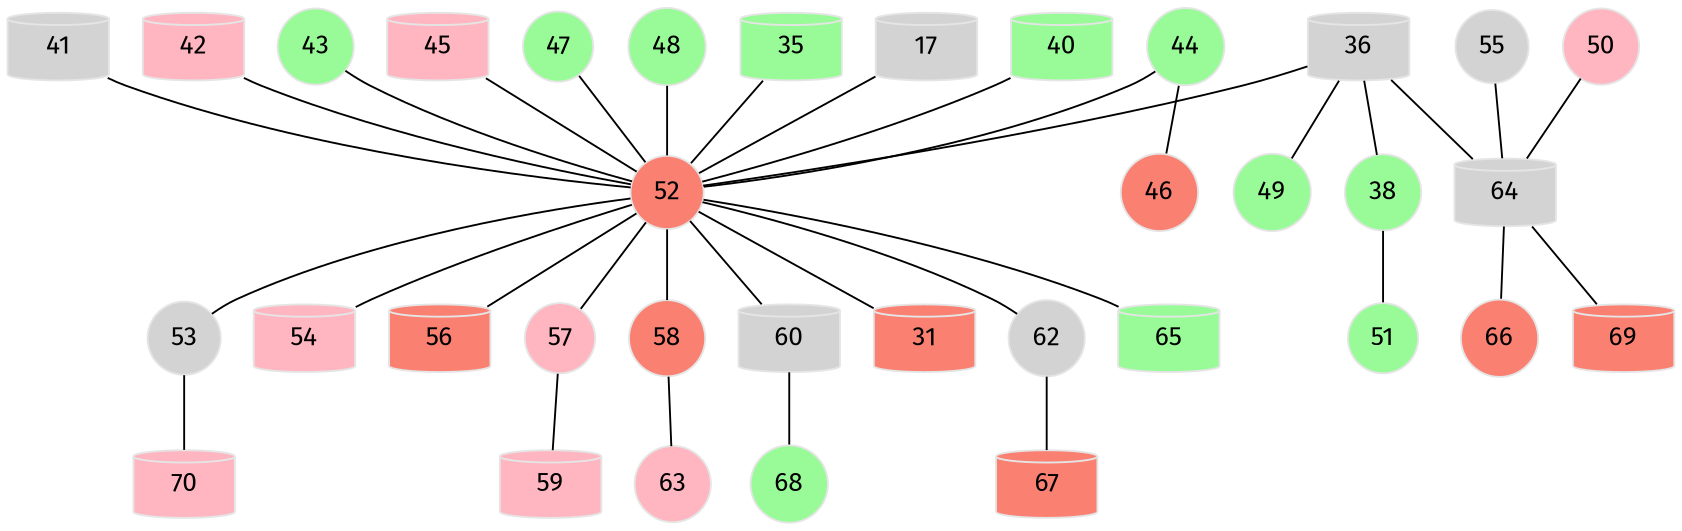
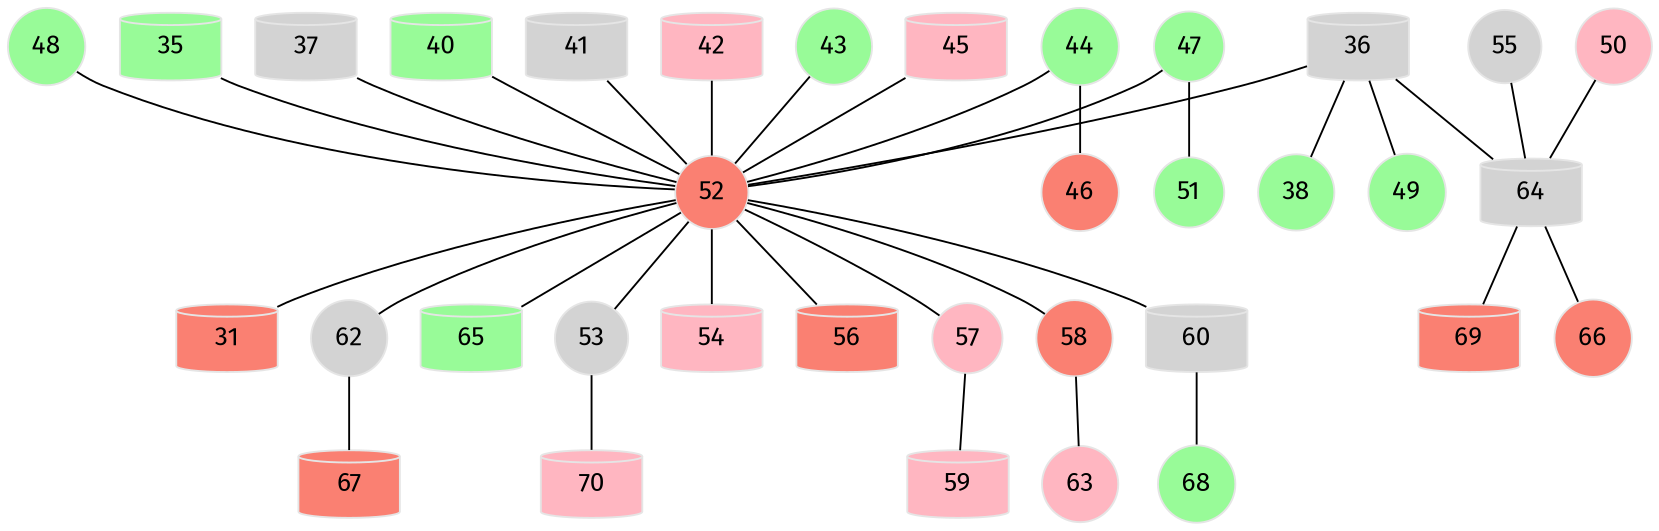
node "17": label "17" -> "37"
edge "38" -- "51": now "47" -- "51"
